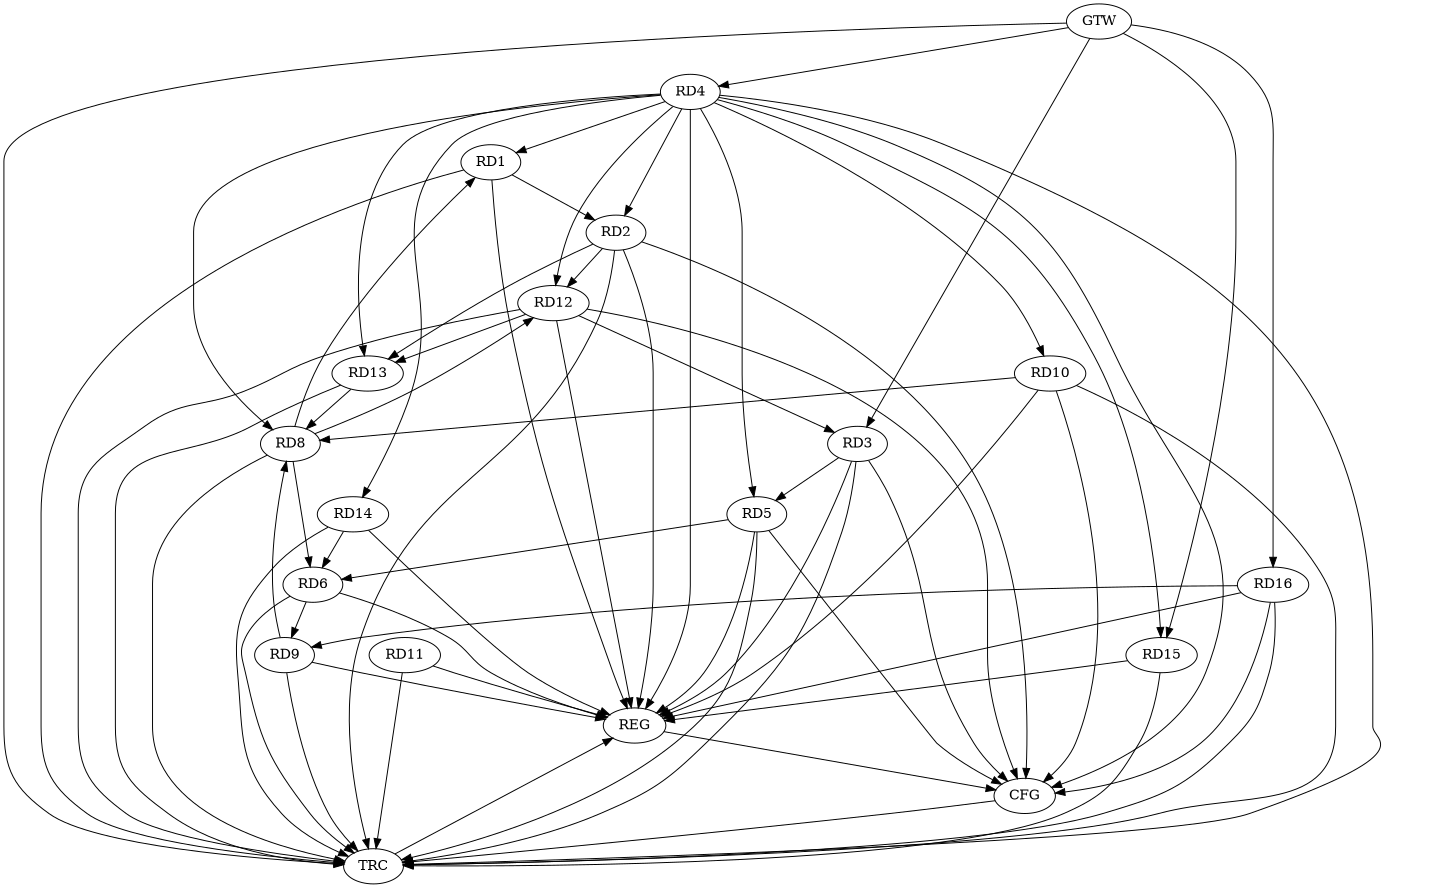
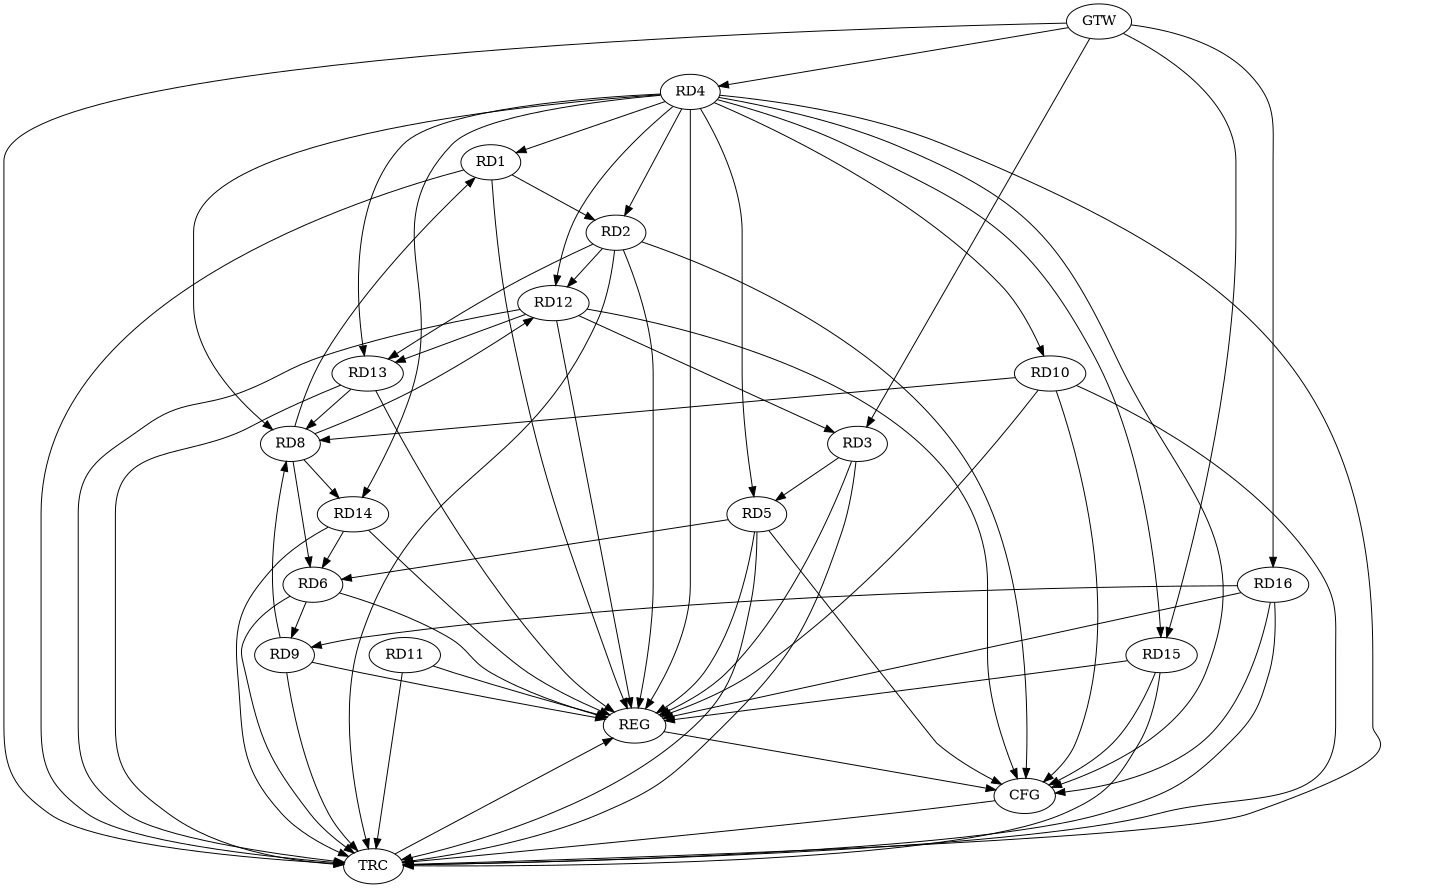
edge "RD13" -> "REG": added
edge "RD3" -> "CFG": now "RD15" -> "CFG"
edge "RD8" -> "TRC": now "RD8" -> "RD14"
